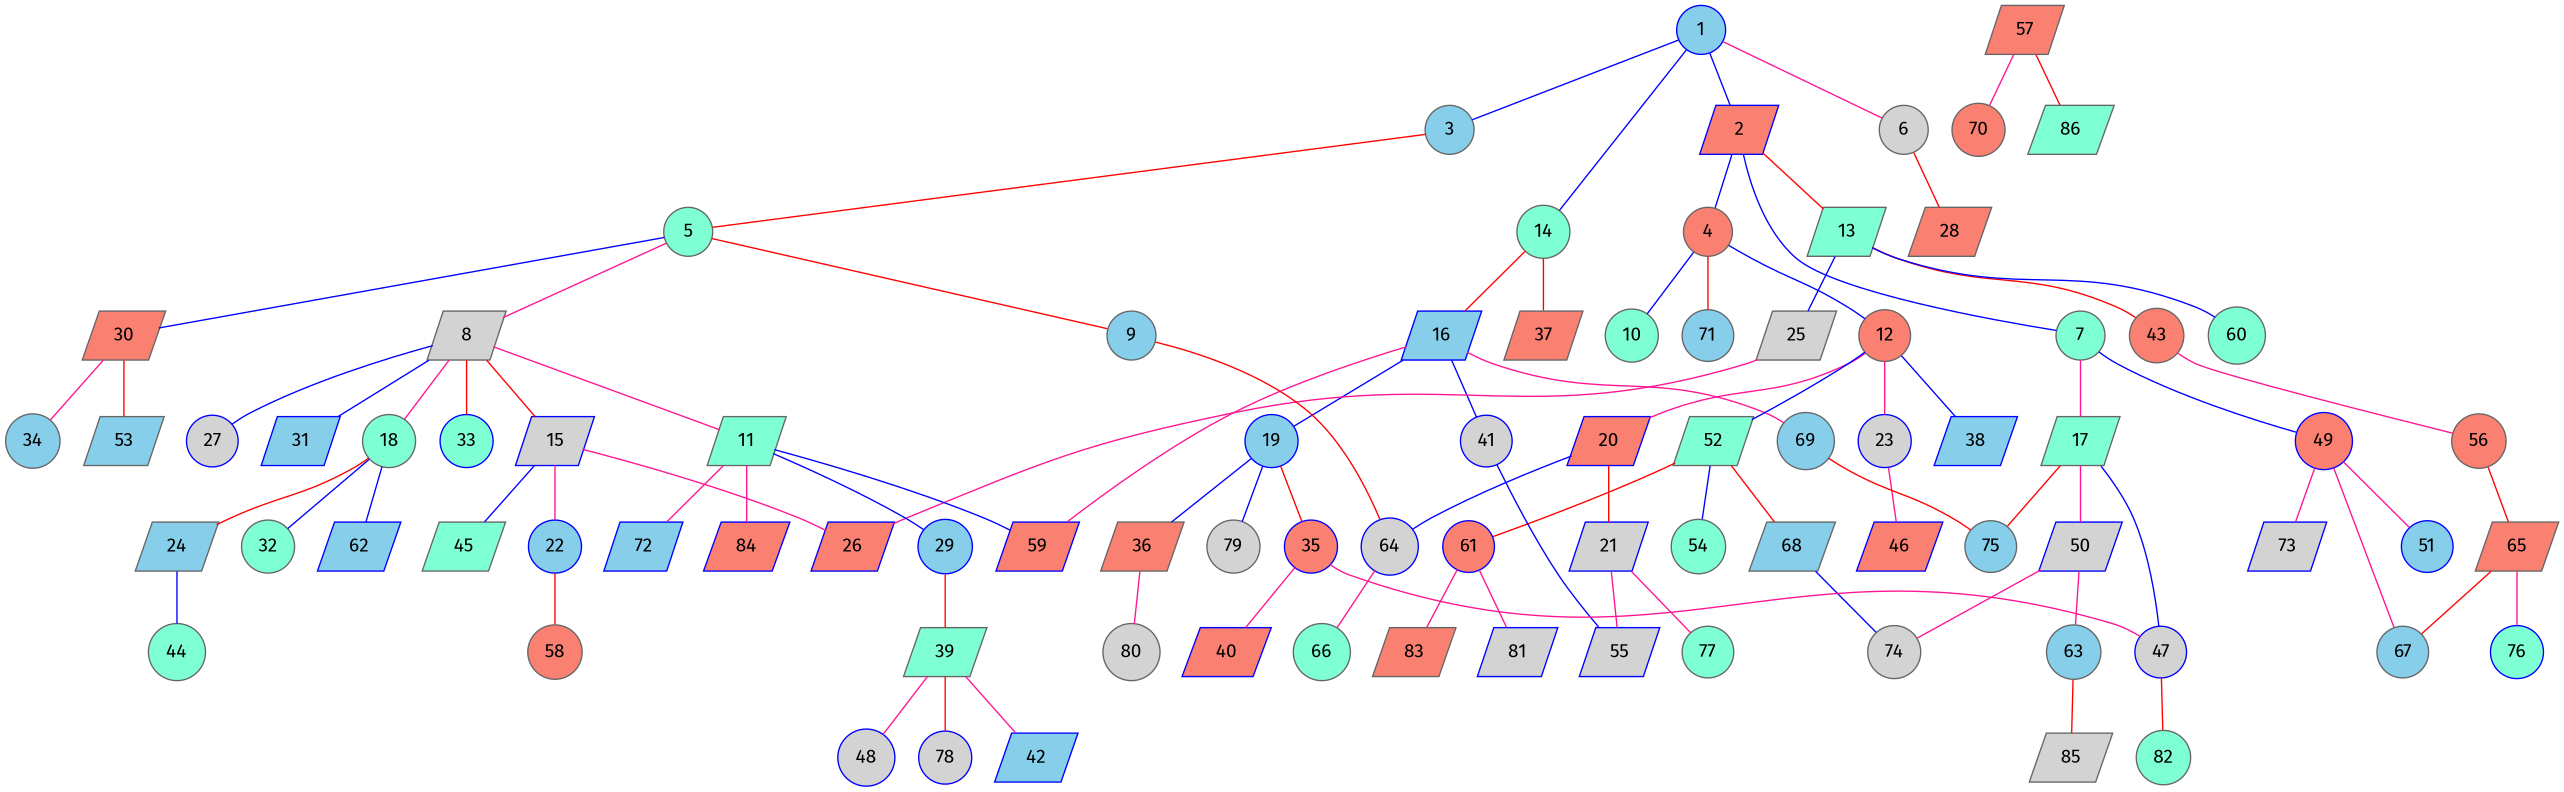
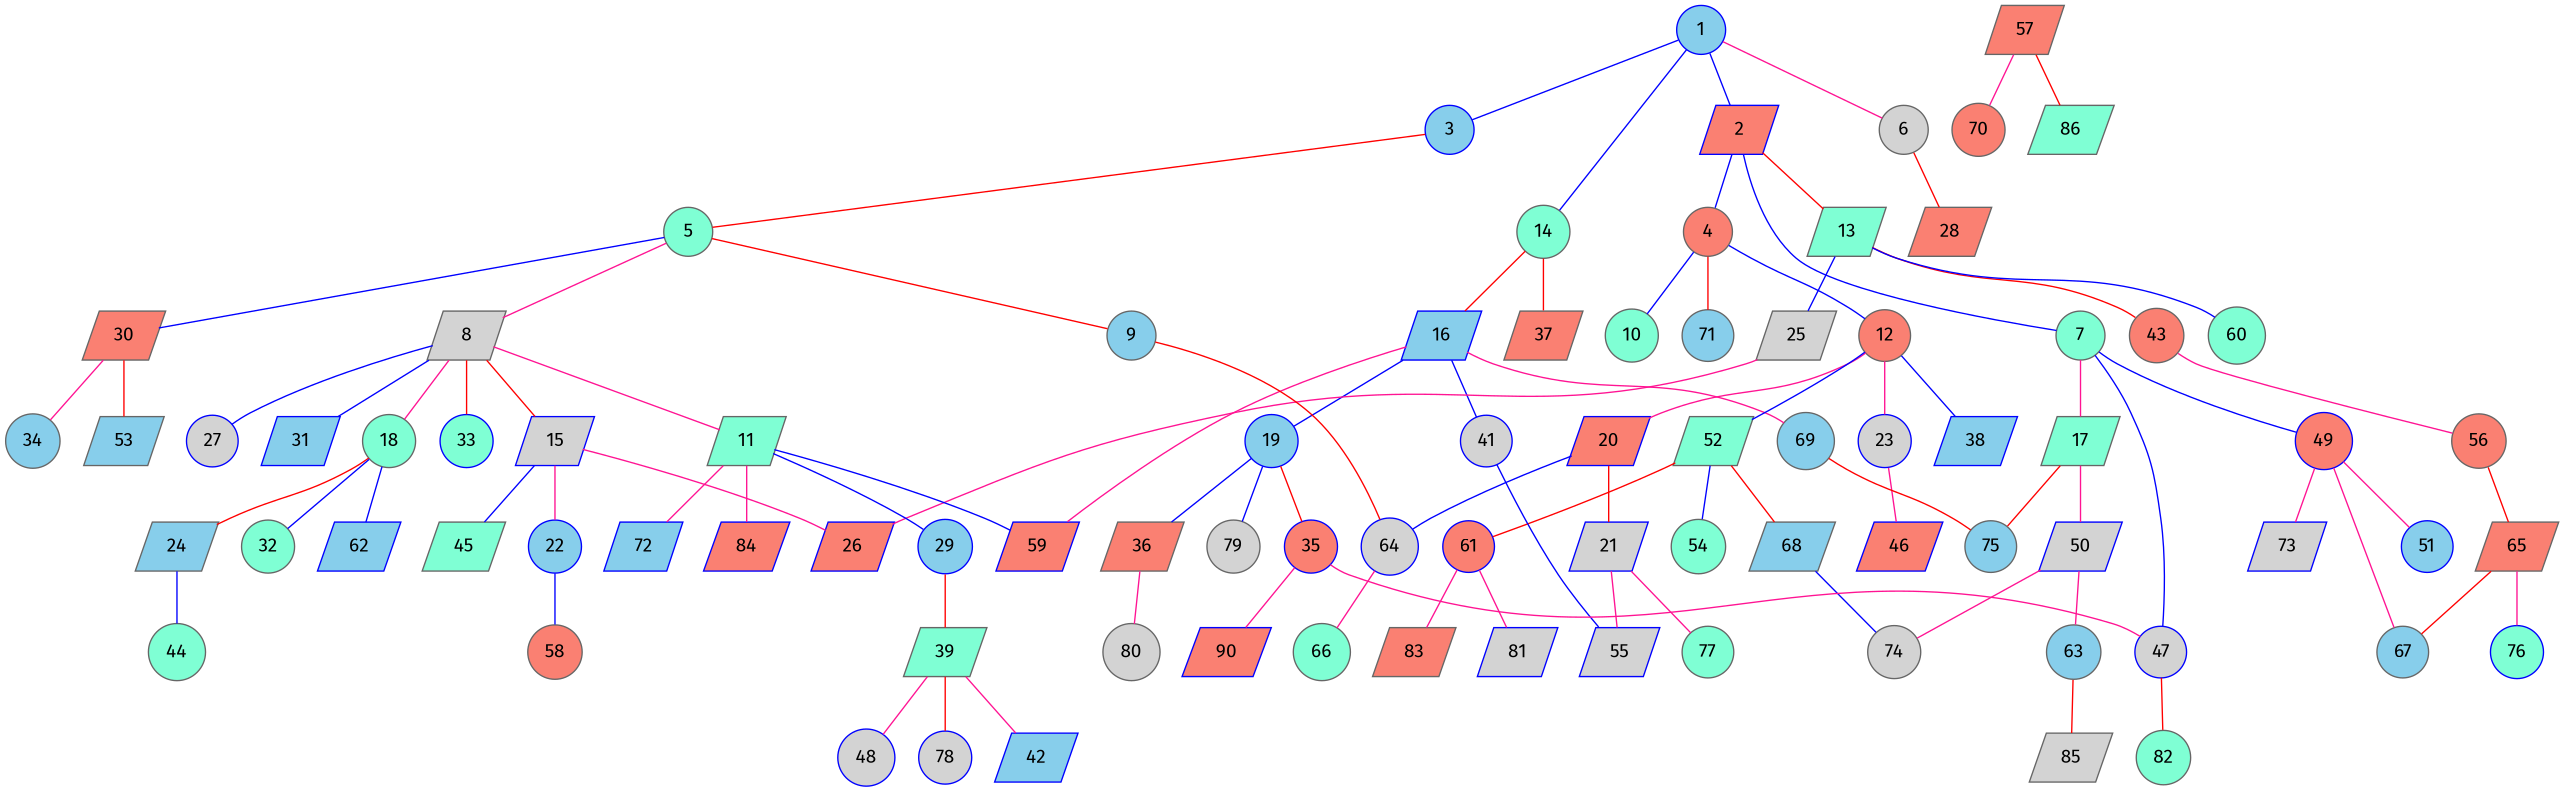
node "3": color gray40 -> blue
edge "17" -- "47": now "7" -- "47"
edge "22" -- "58": color red -> blue
node "40": label "40" -> "90"
